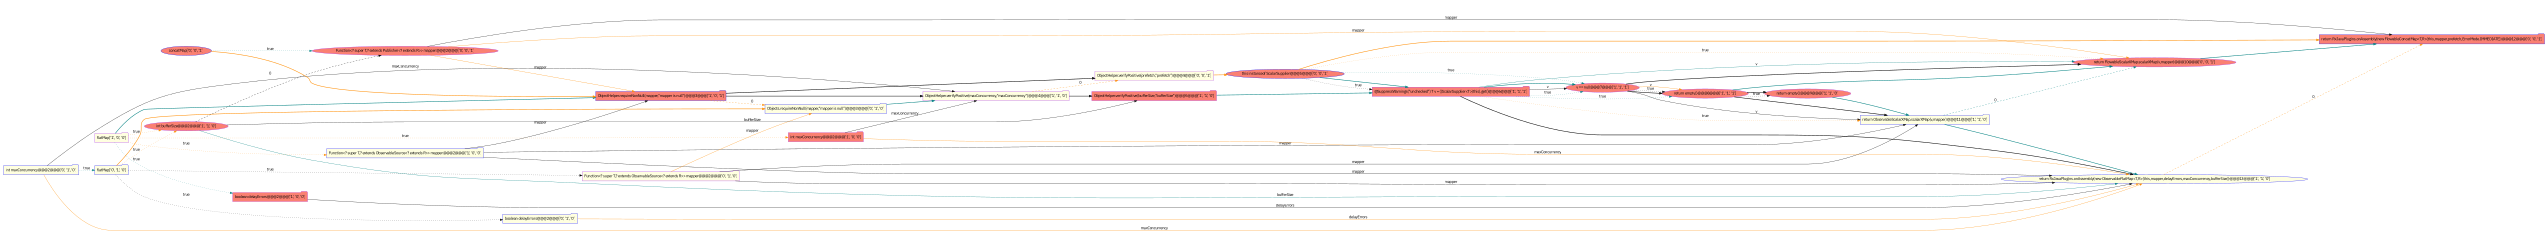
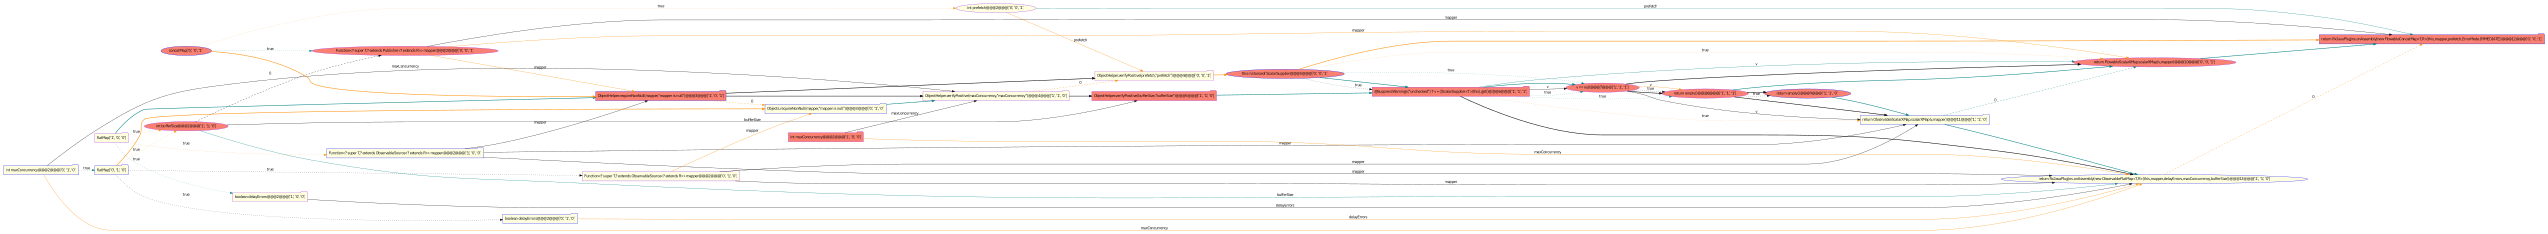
node "int prefetch@@@2@@@['0', '0', '1']": added
node "return empty()@@@9@@@['1', '1', '0']": color purple -> blue
edge "flatMap['1', '0', '0']" -> "int maxConcurrency@@@2@@@['1', '0', '0']": removed, label "true"
node "boolean delayErrors@@@2@@@['1', '0', '0']": fillcolor salmon -> lightyellow
